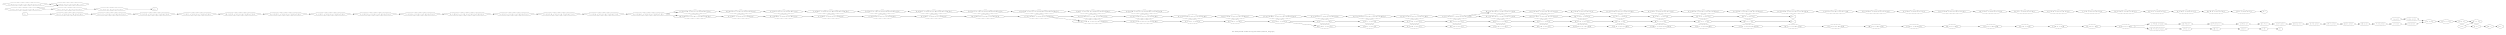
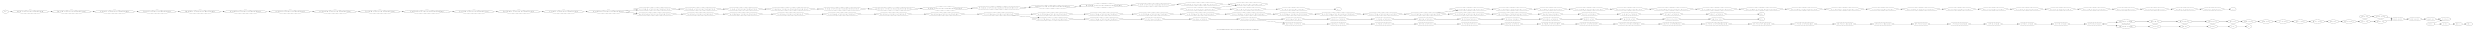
node "67 | 36 39 : 6 7 8 9 10 11 16 17 24 25 26 27 30 31 32 33": added
